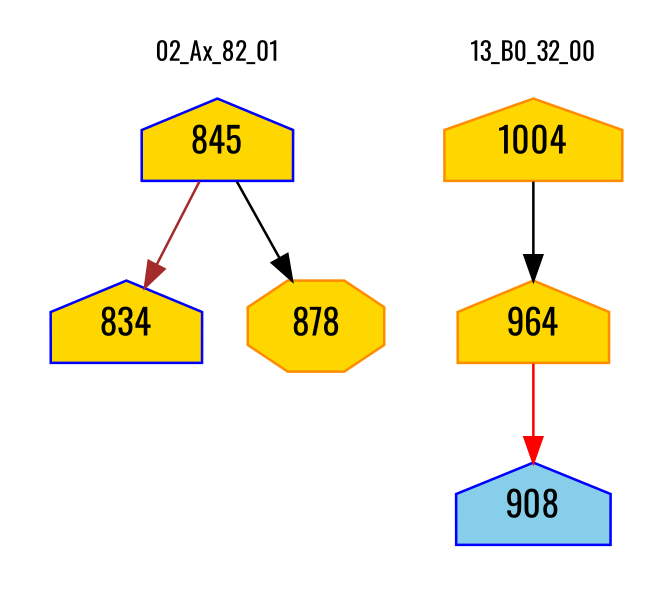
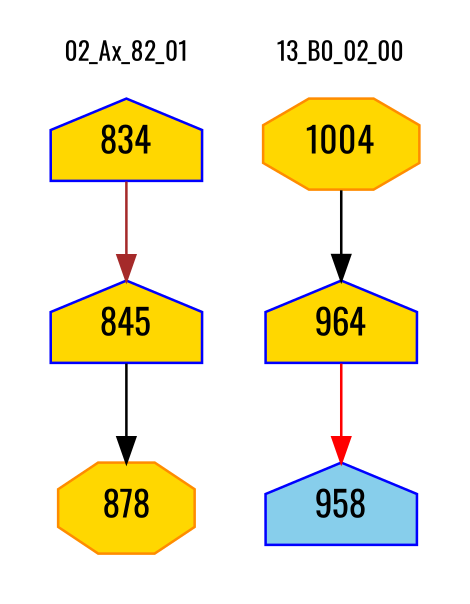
cluster "13_B0_32_00": label "13_B0_32_00" -> "13_B0_02_00"
node "1004": shape house -> octagon
edge "845" -> "834": reversed
node "964": color darkorange -> blue
node "908": label "908" -> "958"
